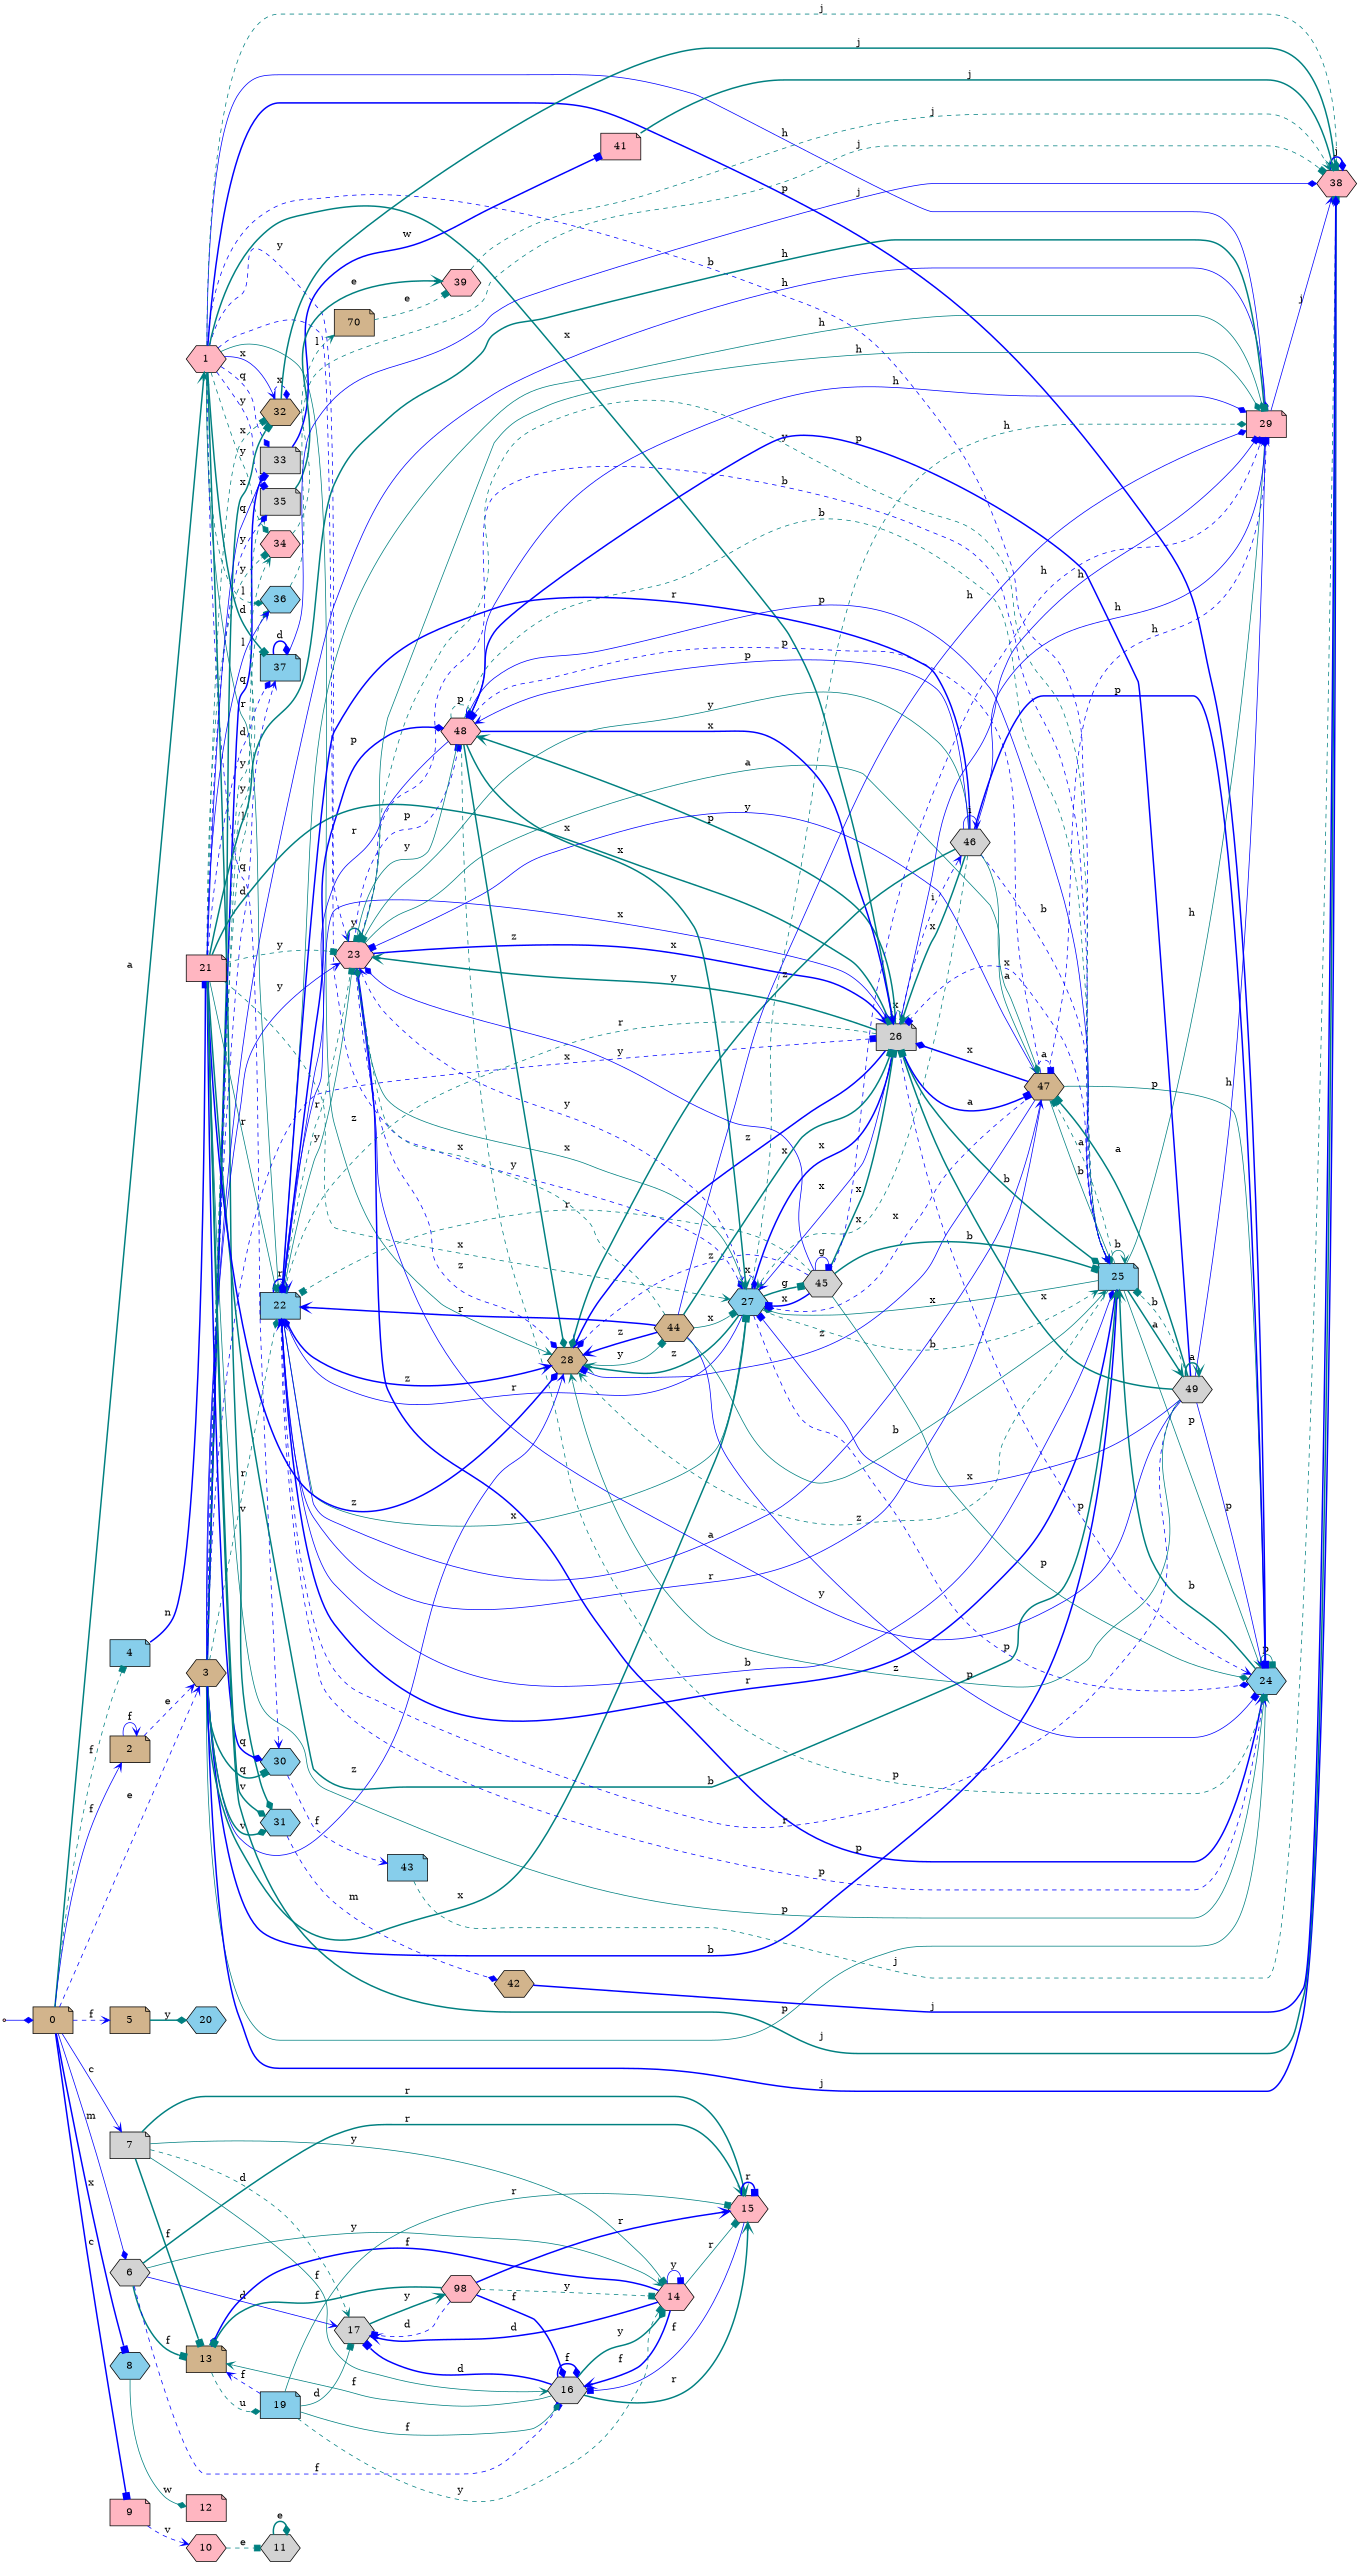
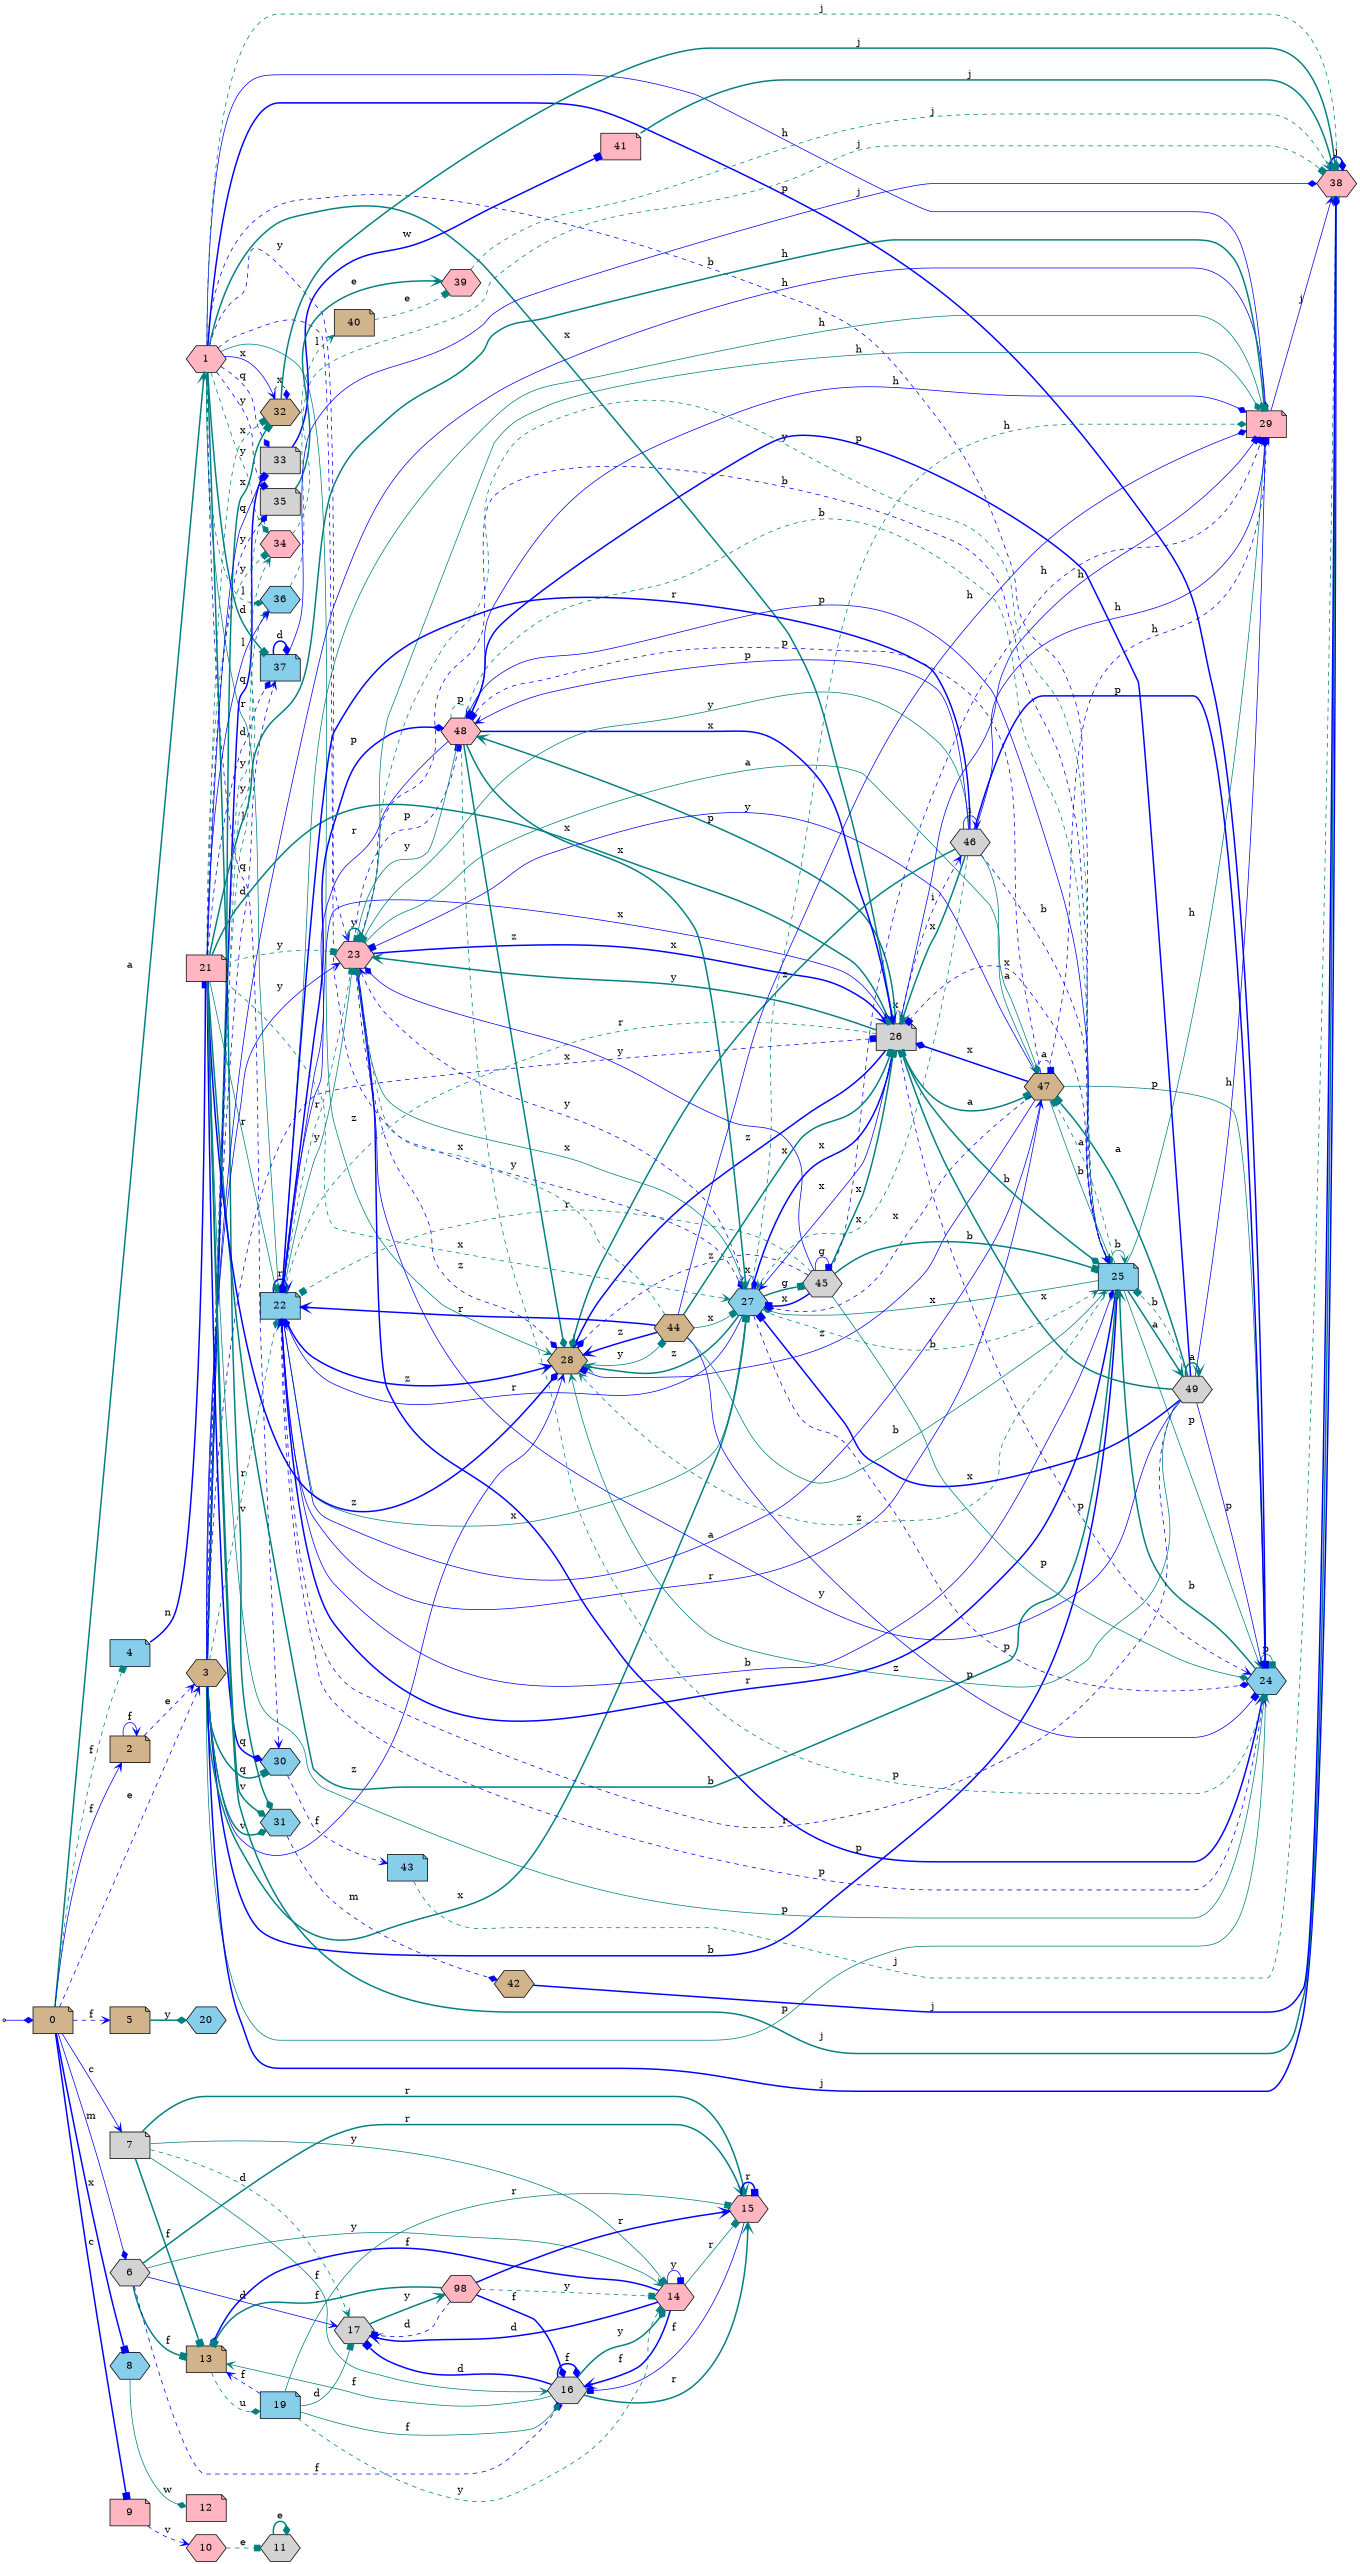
node "70": label "70" -> "40"
edge "26" -> "47": color blue -> teal
edge "49" -> "27": style solid -> bold
